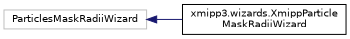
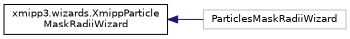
edge "xmipp3.wizards.XmippParticle MaskRadiiWizard" -> "ParticlesMaskRadiiWizard": reversed
